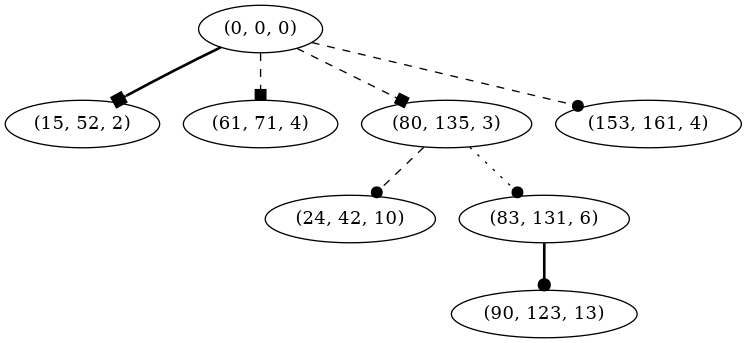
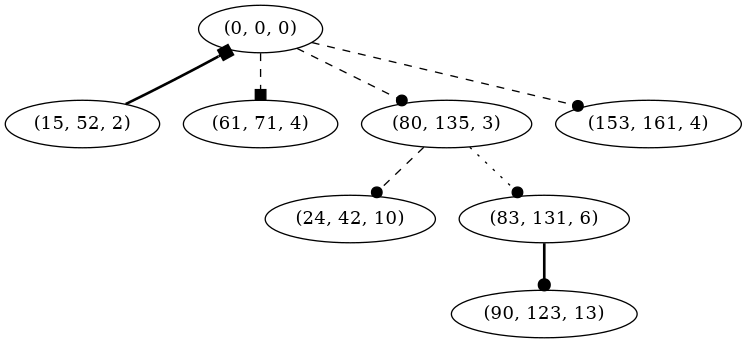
edge "(0, 0, 0)" -> "(15, 52, 2)": reversed
edge "(0, 0, 0)" -> "(80, 135, 3)": arrowhead box -> dot
